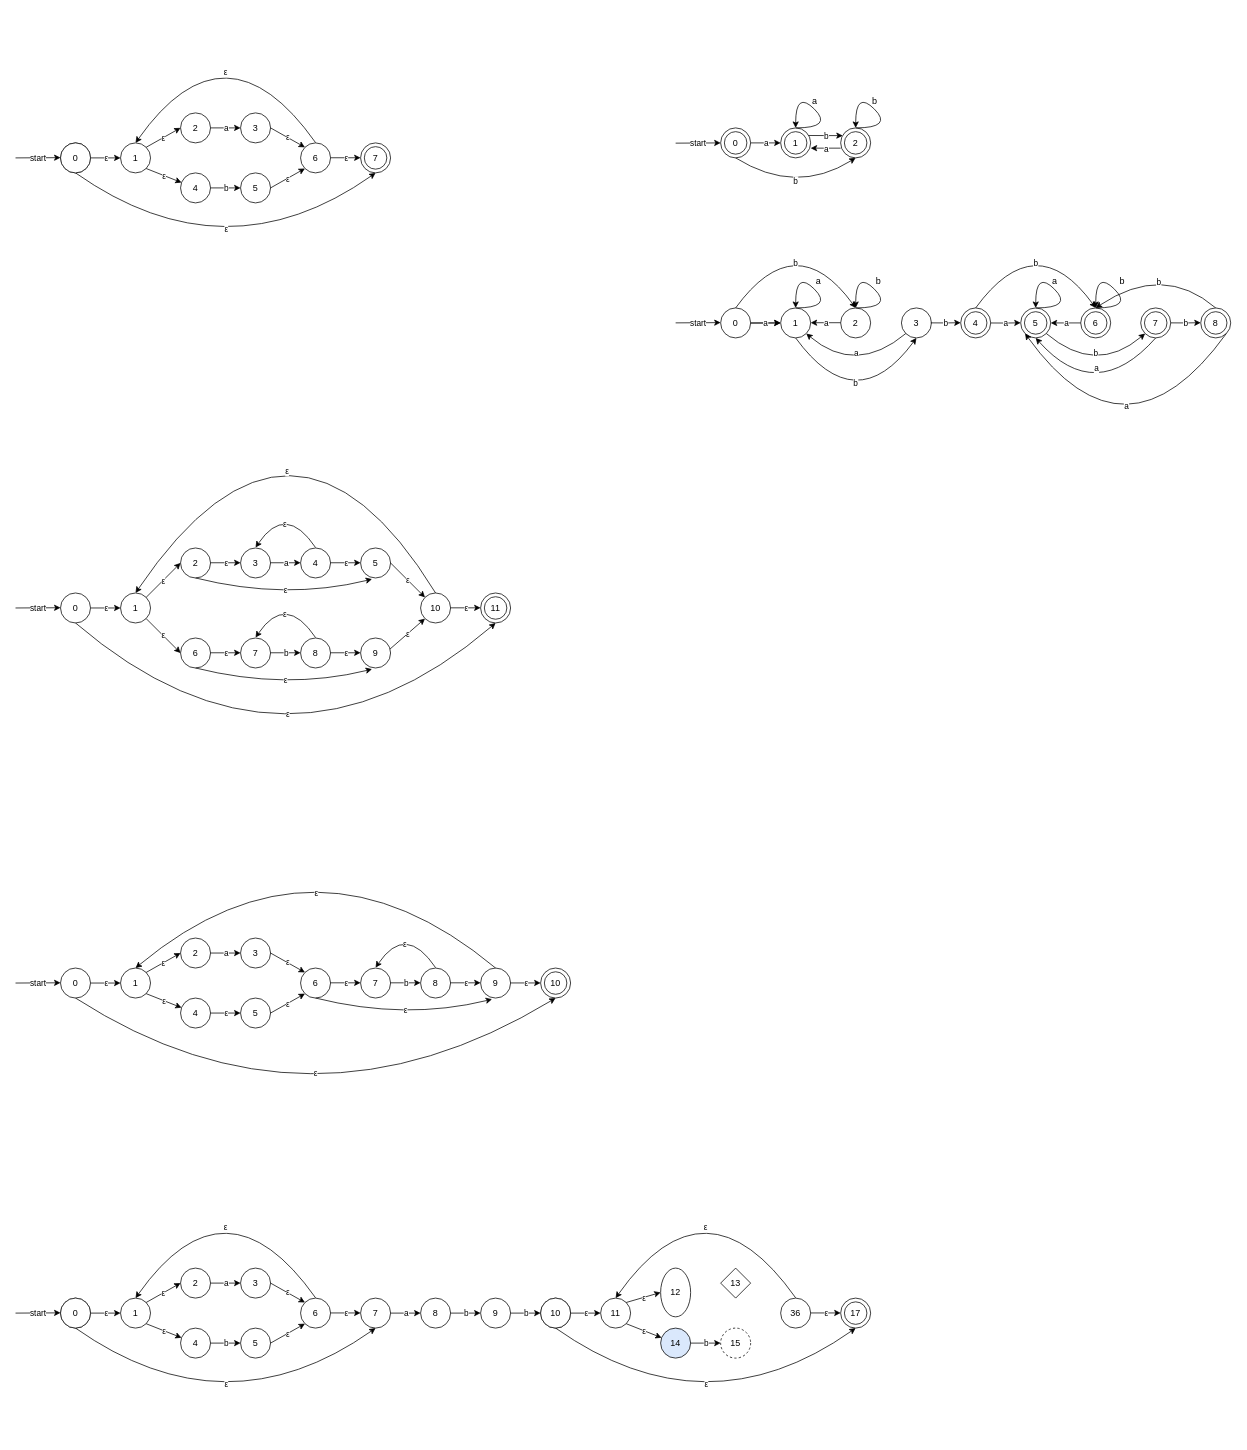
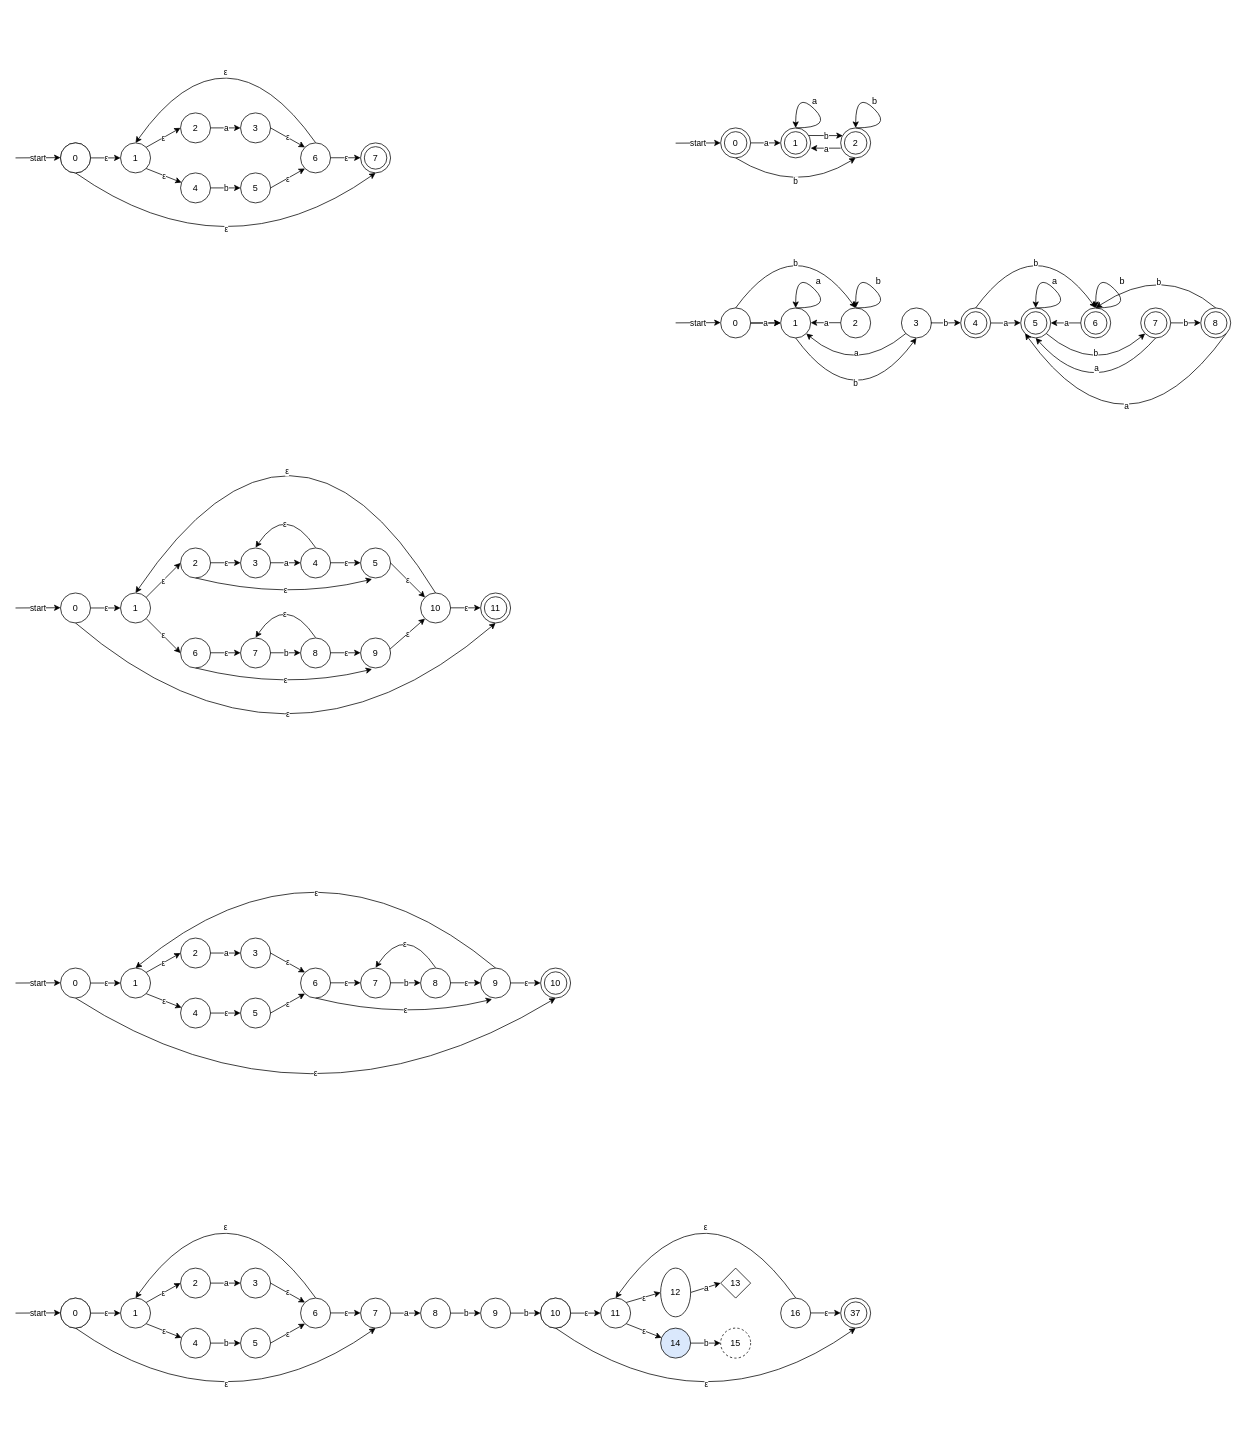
edge "12" -> "13": added, label "a"
node "36": label "36" -> "16"
node "17": label "17" -> "37"
